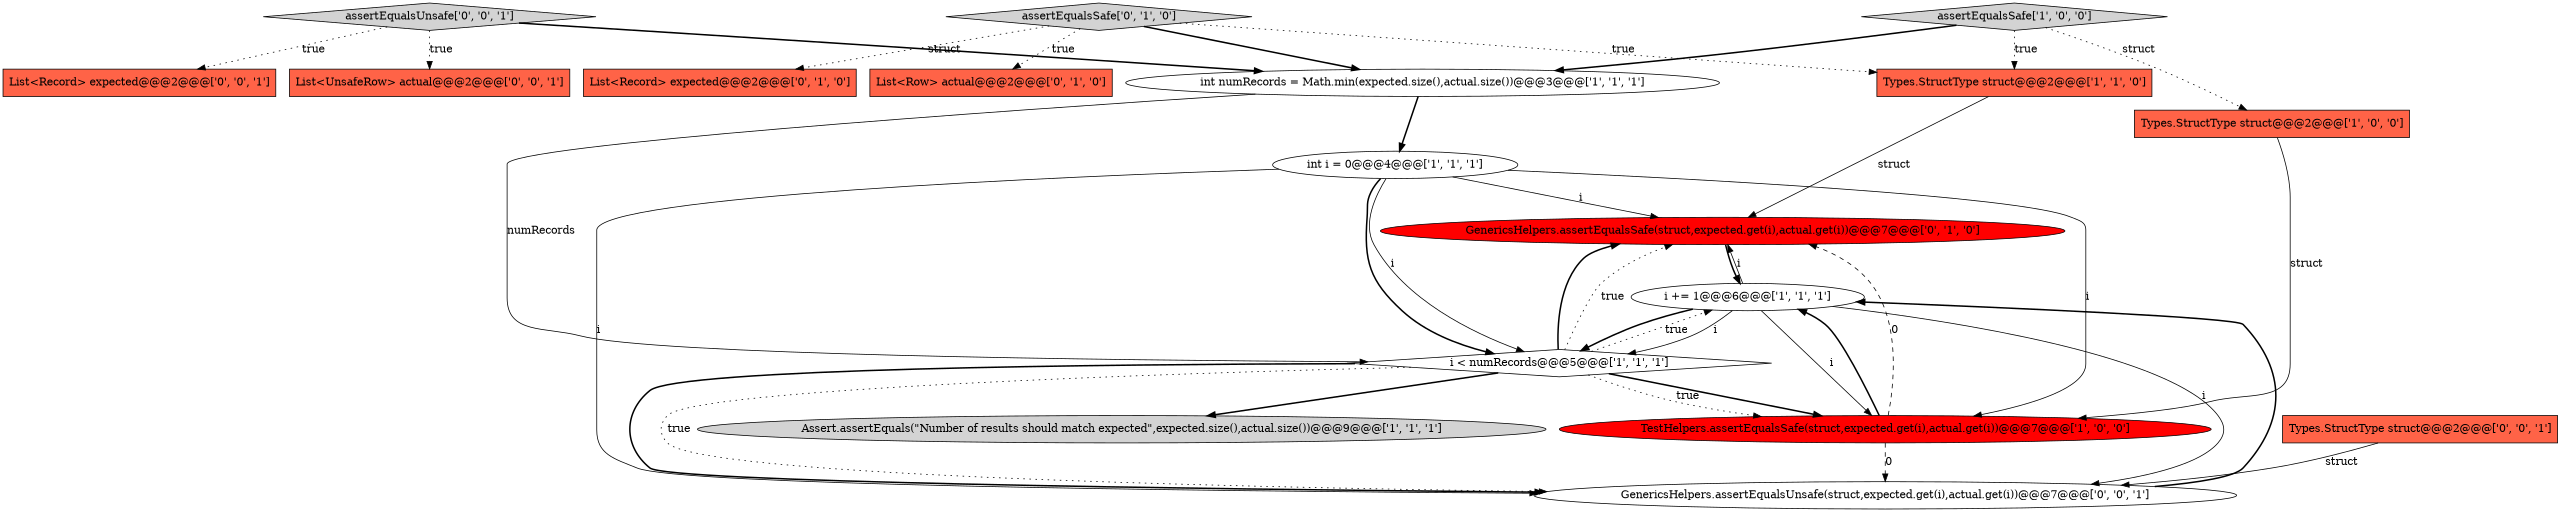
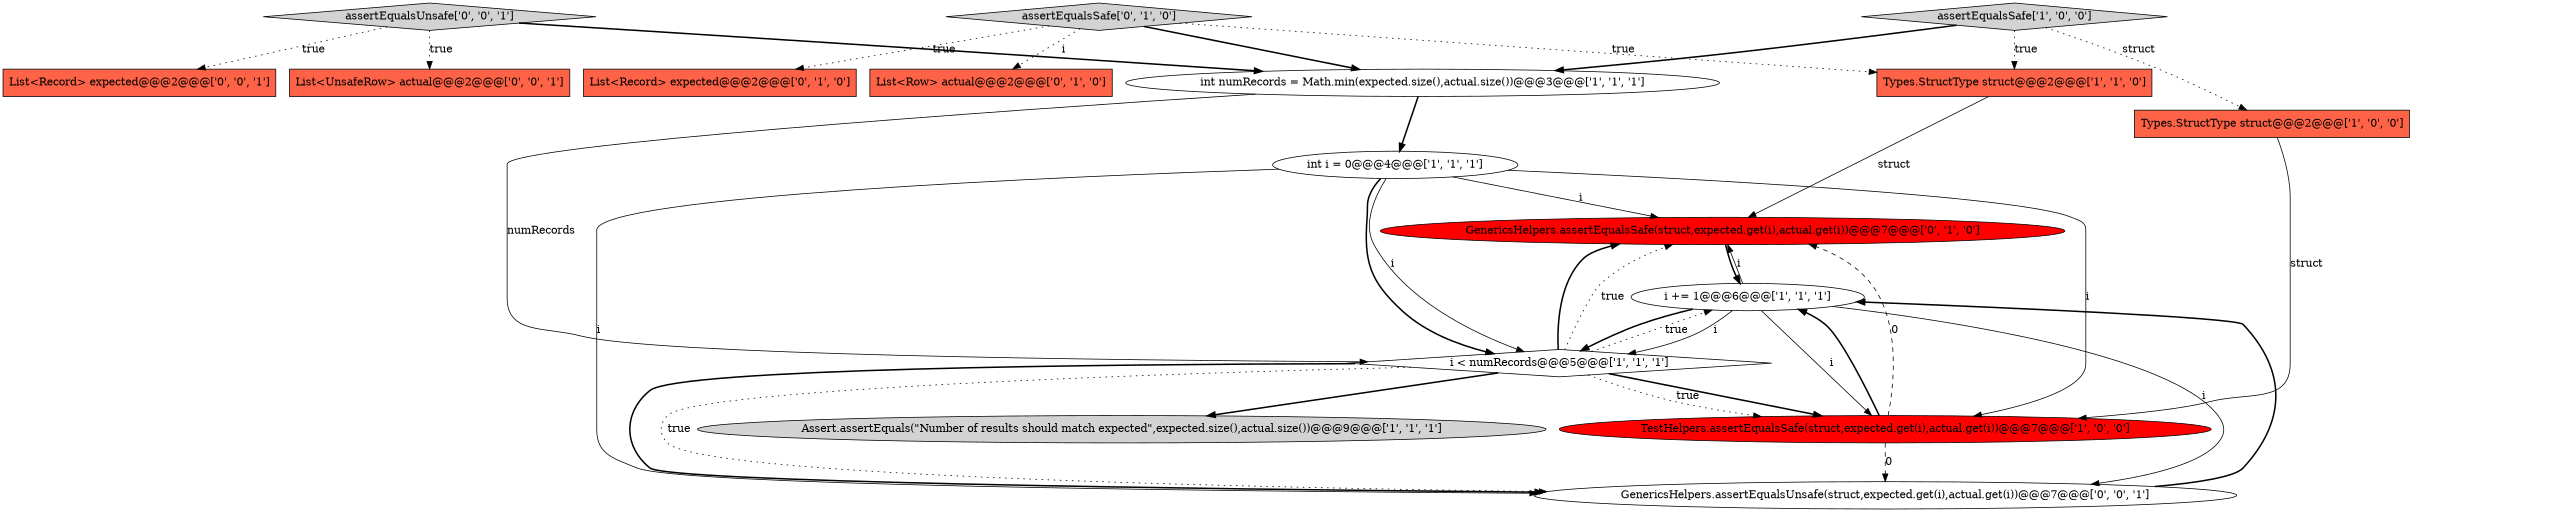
edge "assertEqualsSafe['0', '1', '0']" -> "List<Record> expected@@@2@@@['0', '1', '0']": label "struct" -> "true"
edge "assertEqualsSafe['0', '1', '0']" -> "List<Row> actual@@@2@@@['0', '1', '0']": label "true" -> "i"
node "Types.StructType struct@@@2@@@['0', '0', '1']": removed
